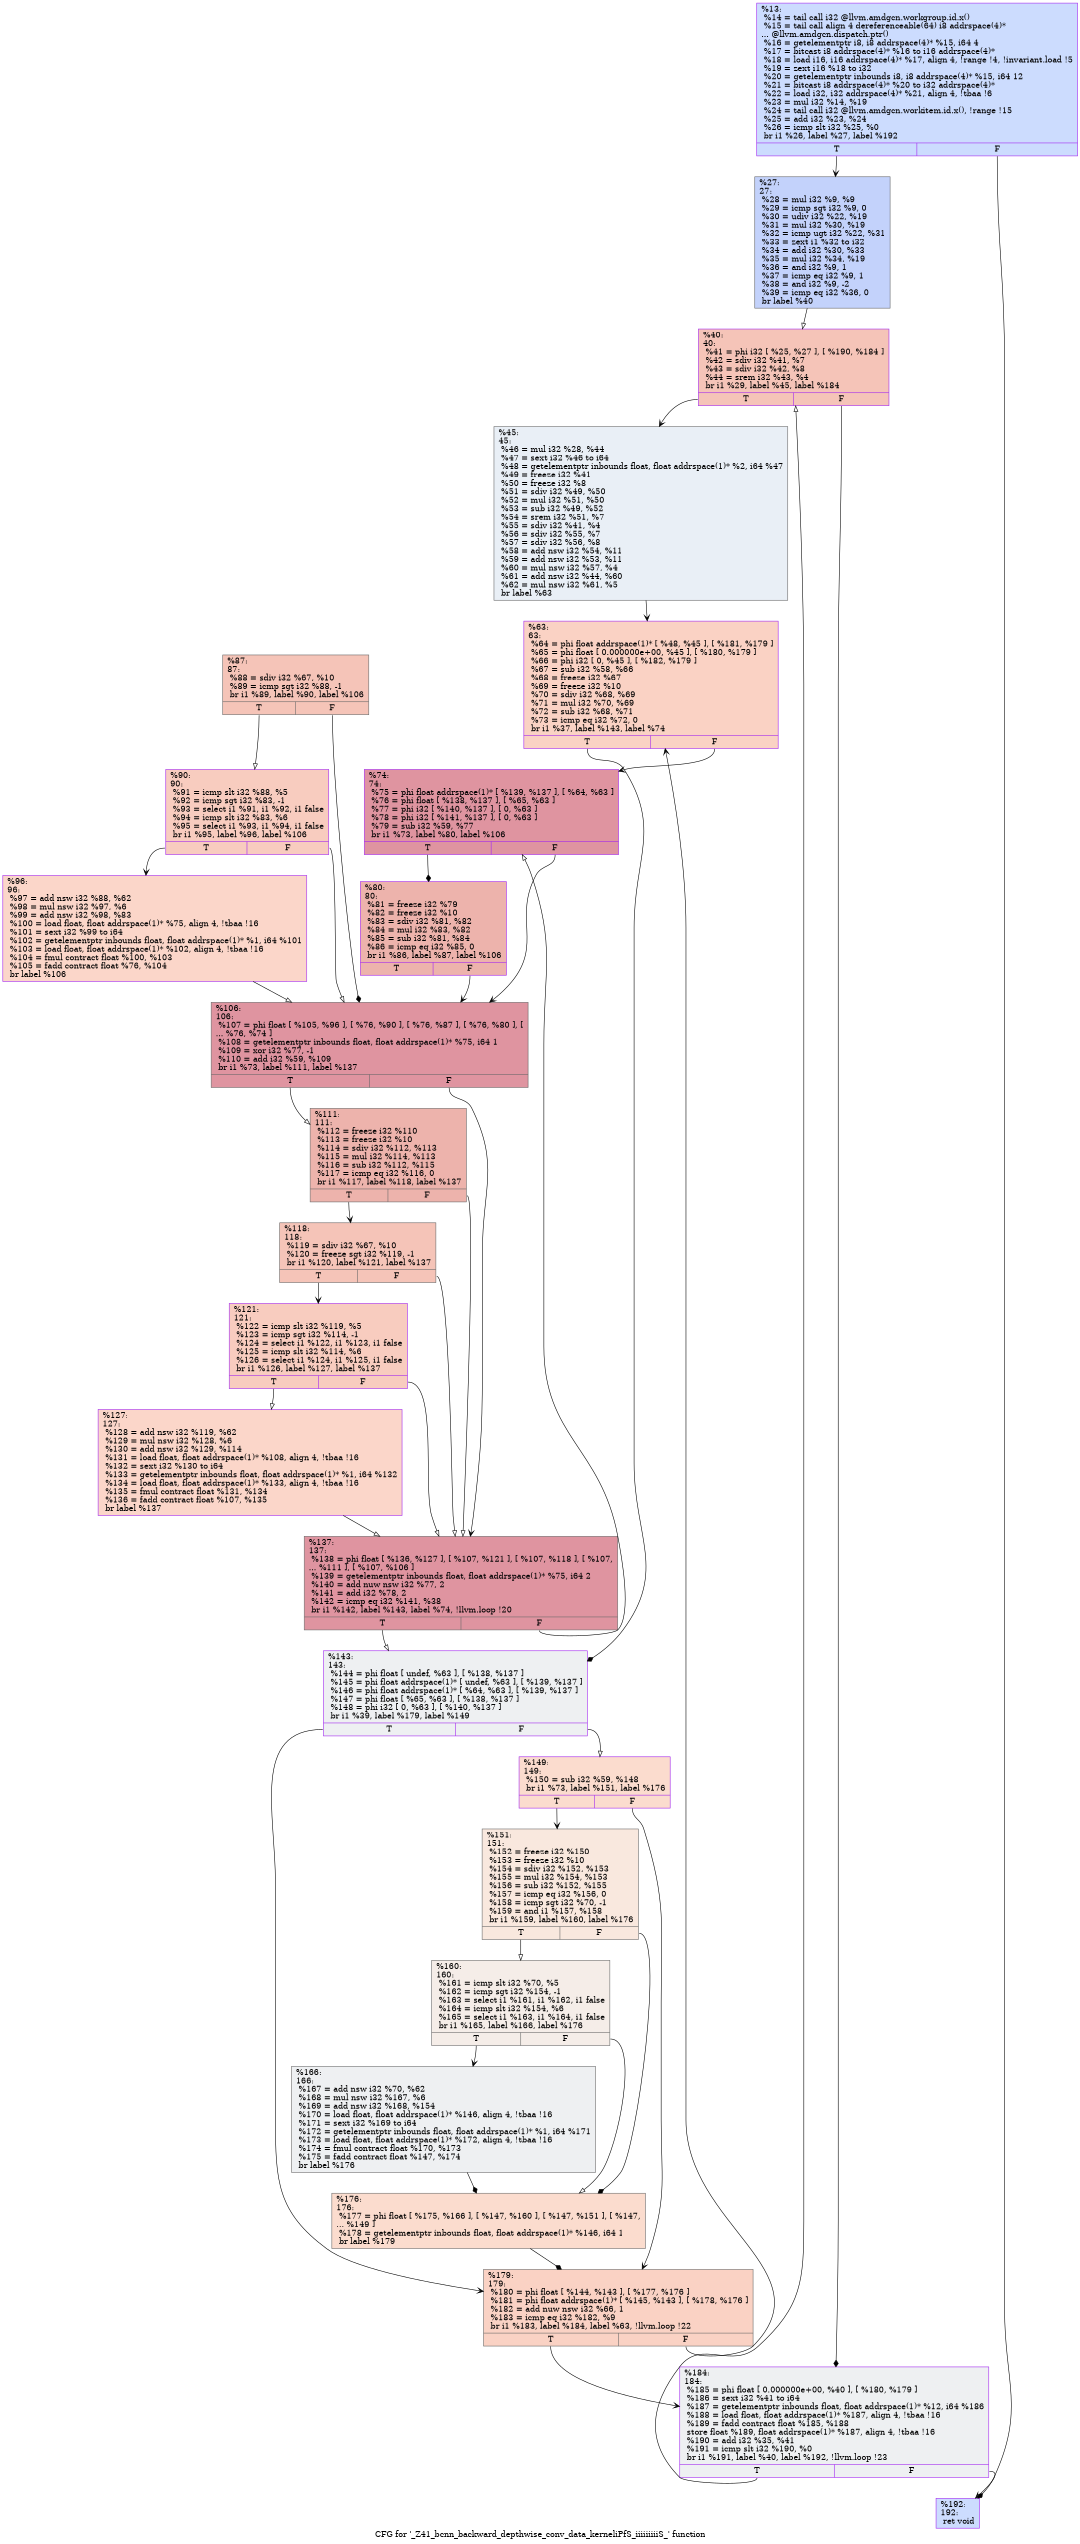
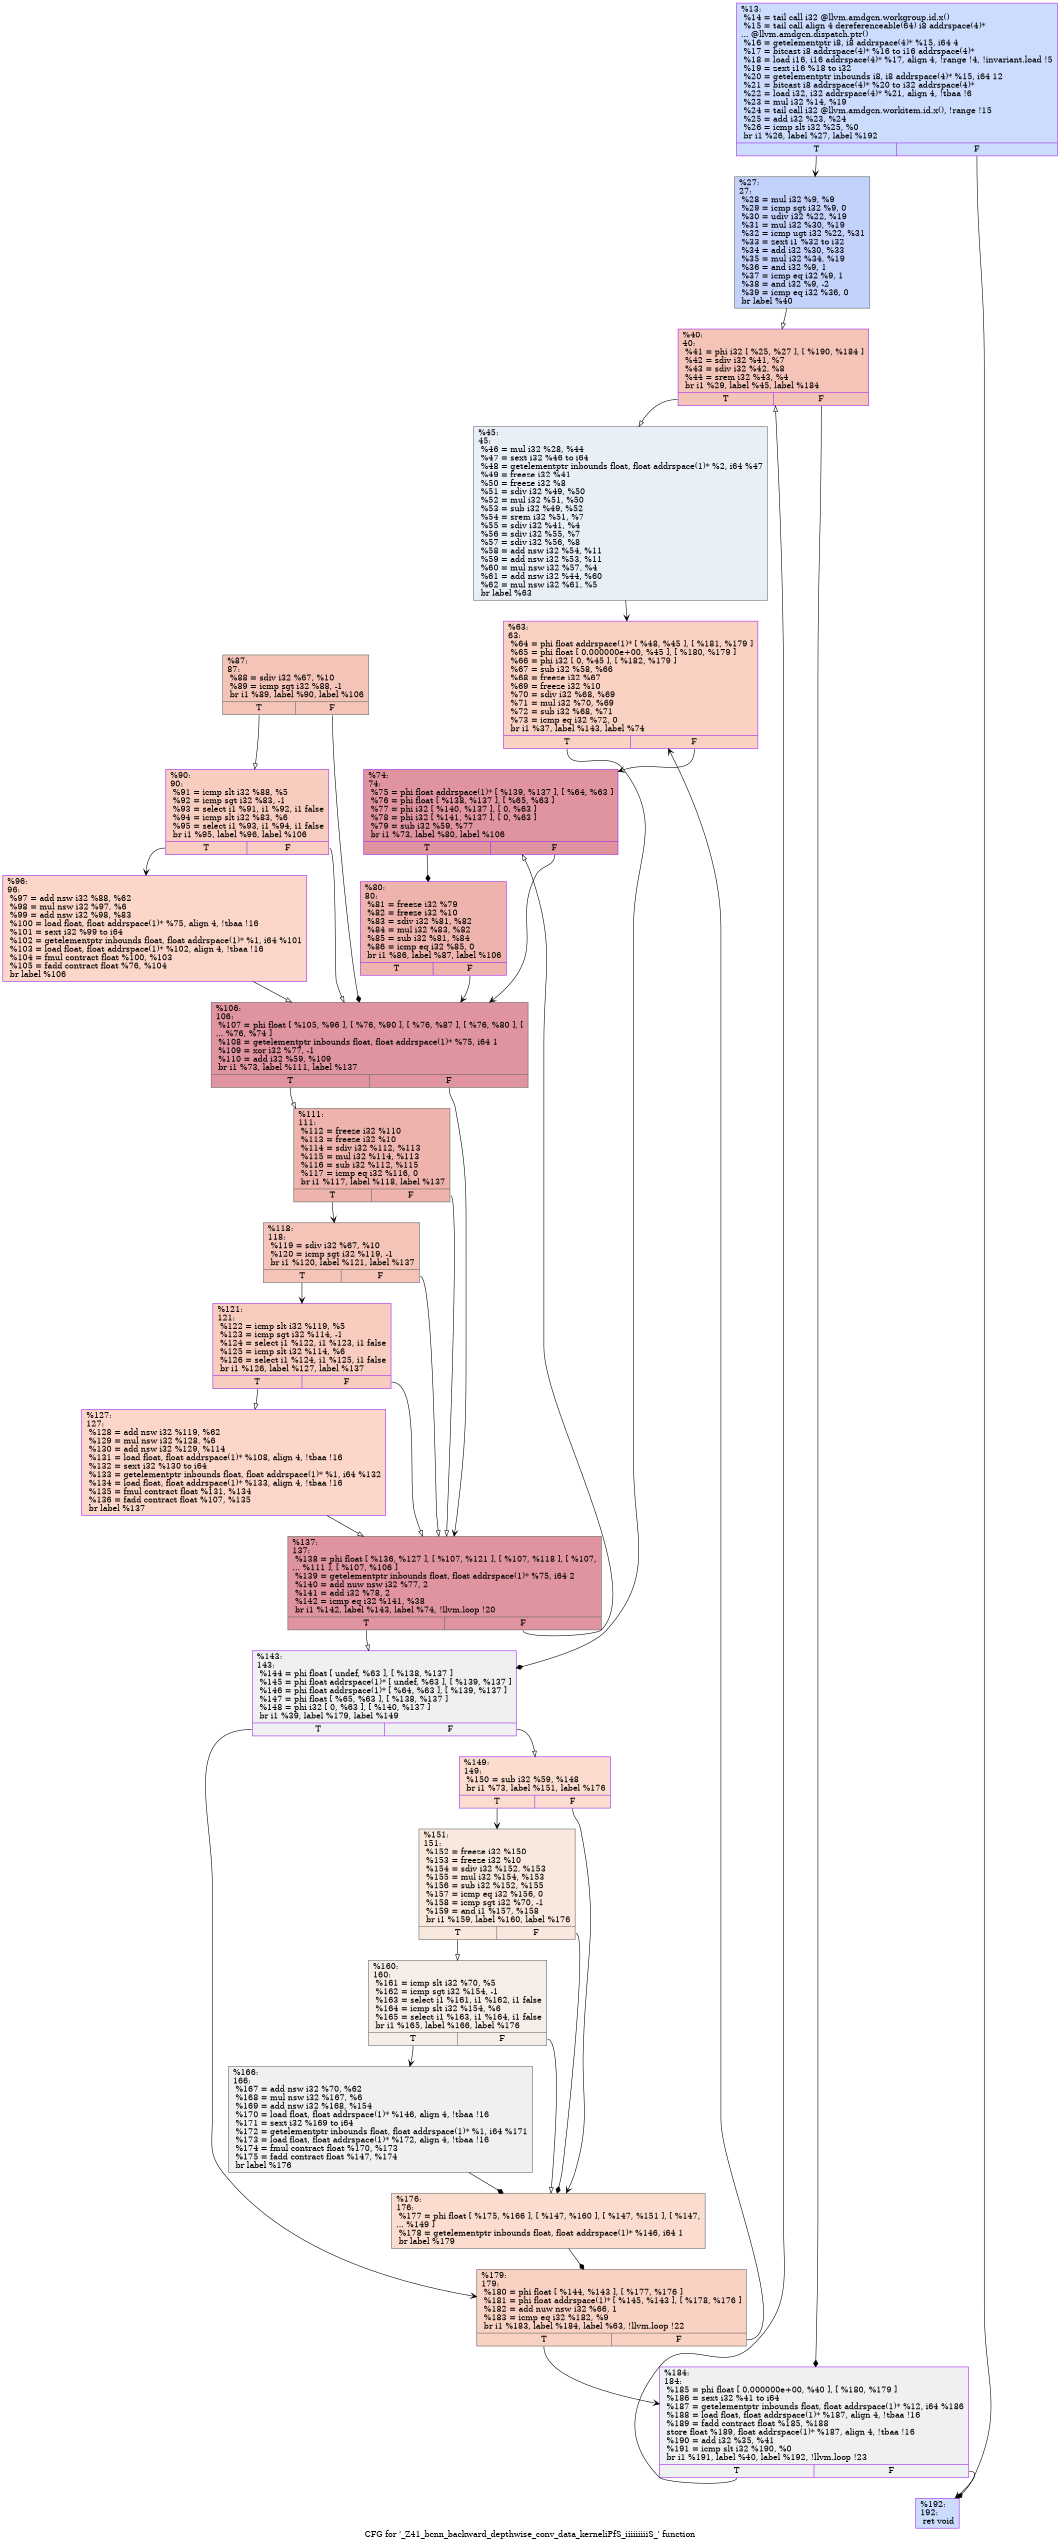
edge "%40:" -> "%45:": arrowhead vee -> onormal
node "%118:": text "%120 = freeze sgt i32 %119, -1" -> "%120 = icmp sgt i32 %119, -1"
edge "%149:" -> "%179:": now "%149:" -> "%176:"
